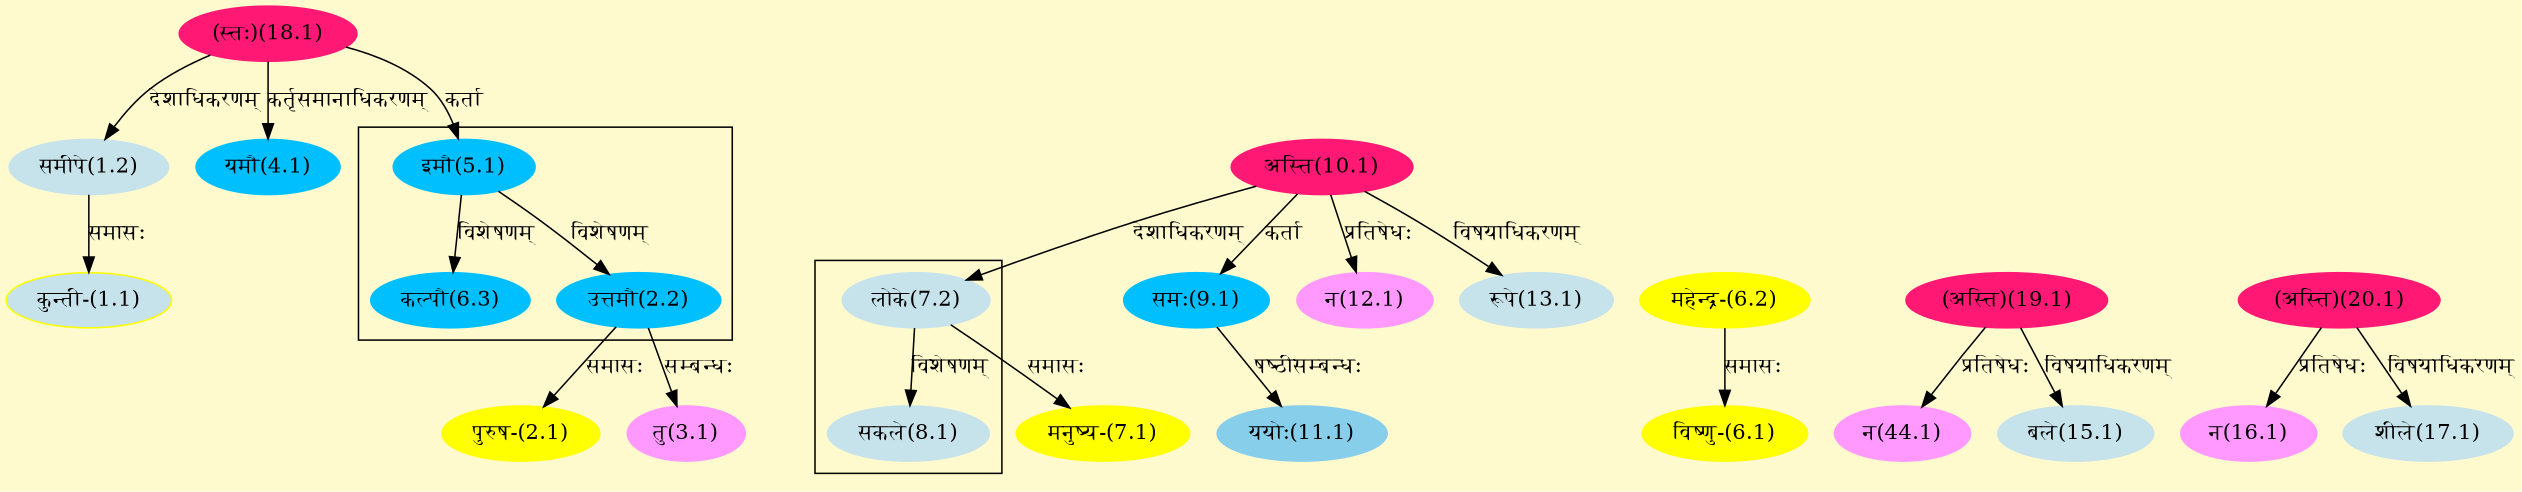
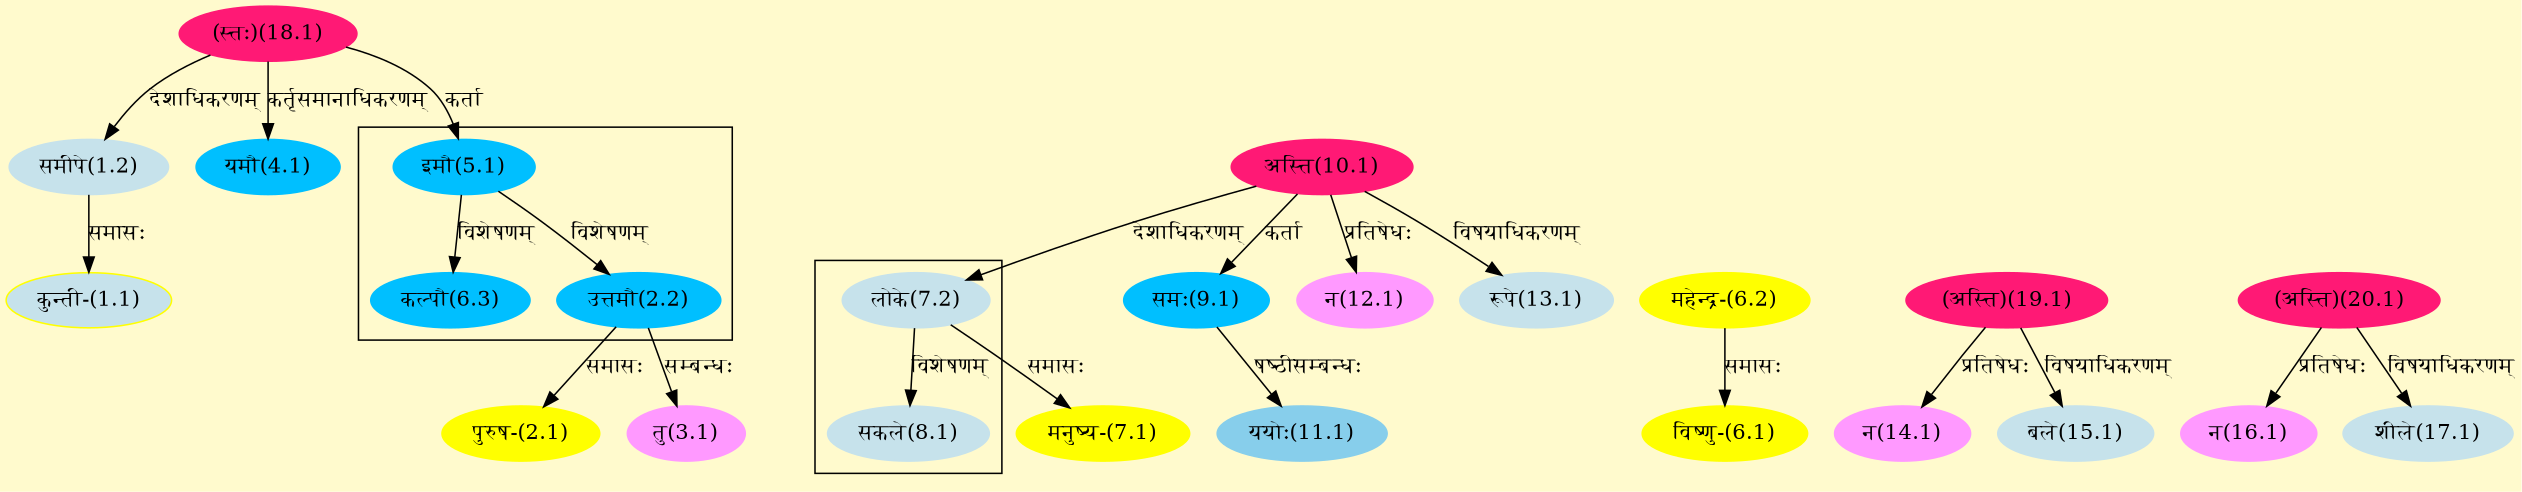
node "न(44.1)": label "न(44.1)" -> "न(14.1)"
